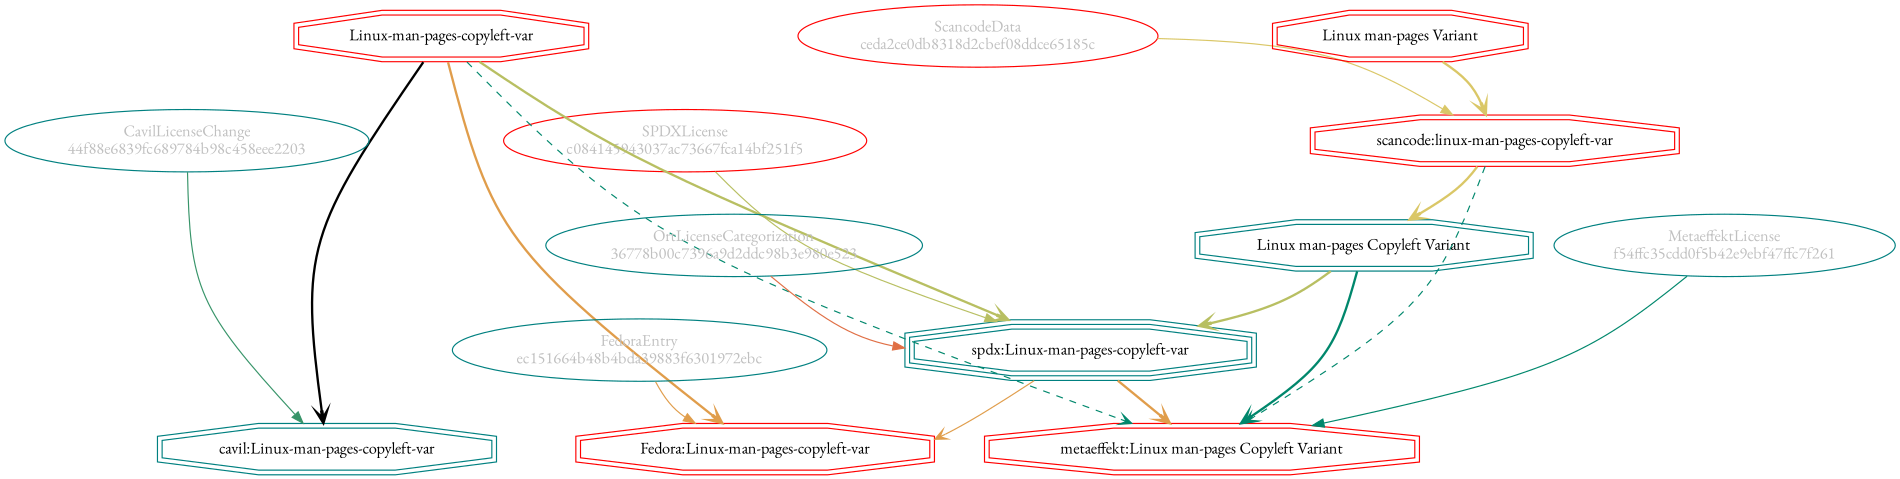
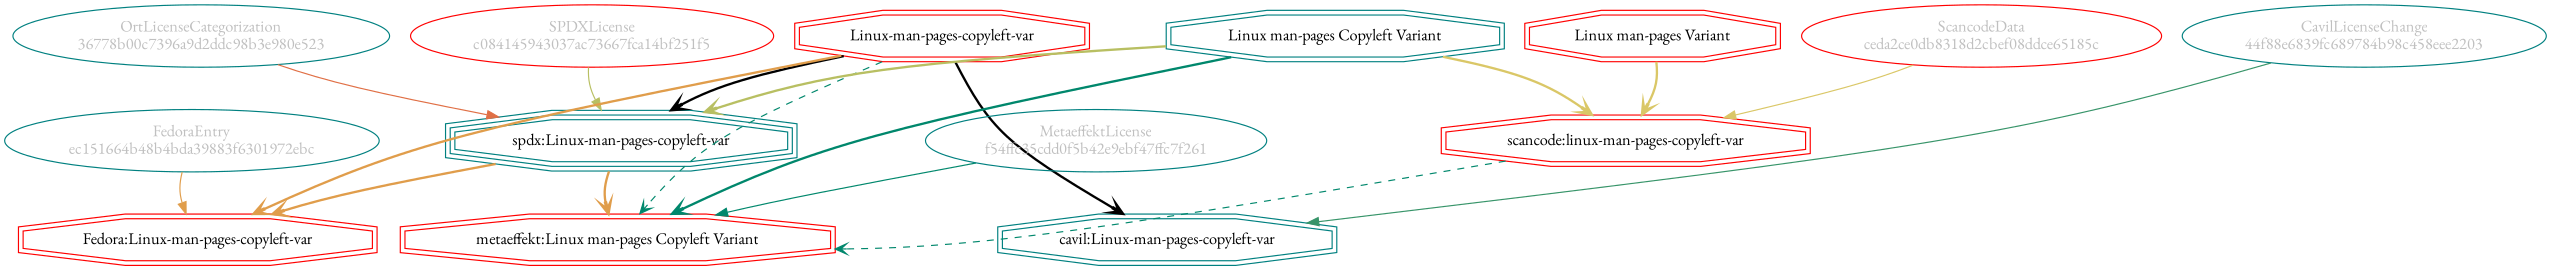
edge "scancode:linux-man-pages-copyleft-var" -> "Linux man-pages Copyleft Variant": reversed
edge "Linux-man-pages-copyleft-var" -> "spdx:Linux-man-pages-copyleft-var": color #b8bf62 -> black
edge "spdx:Linux-man-pages-copyleft-var" -> "Fedora:Linux-man-pages-copyleft-var": style solid -> bold
